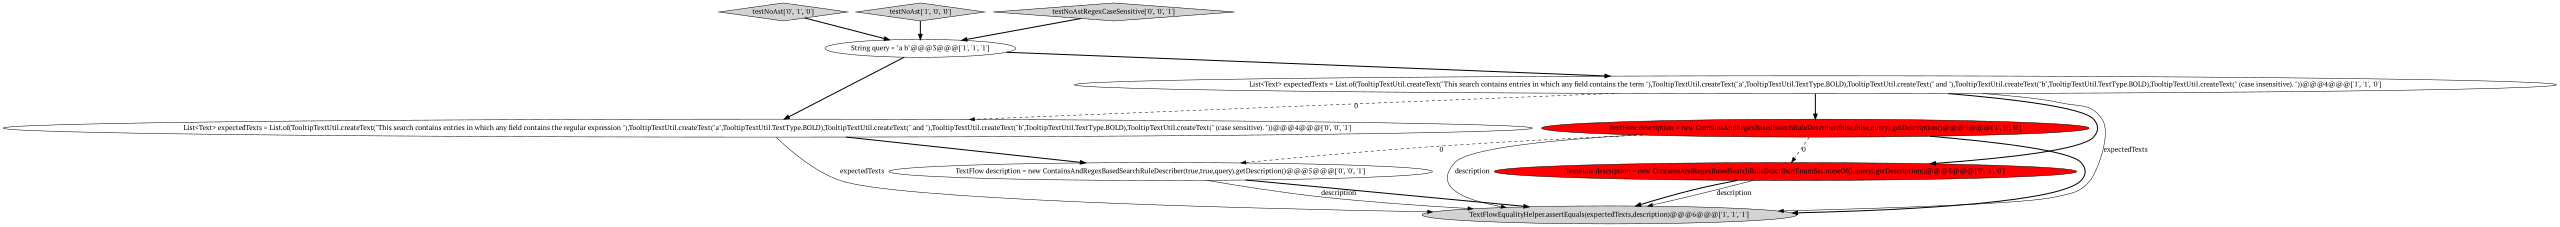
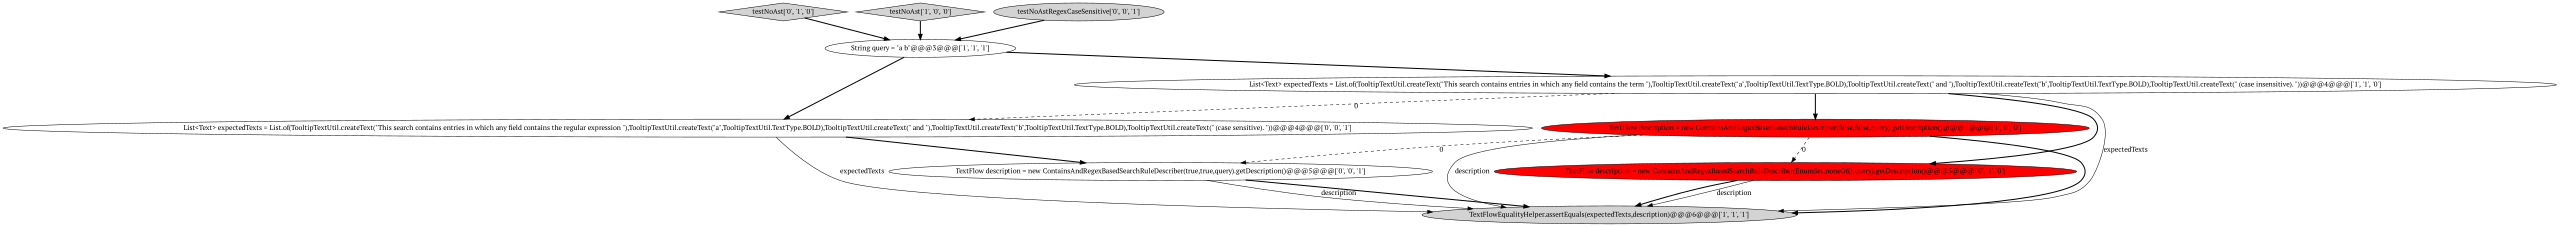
node "testNoAstRegexCaseSensitive['0', '0', '1']": shape diamond -> ellipse
